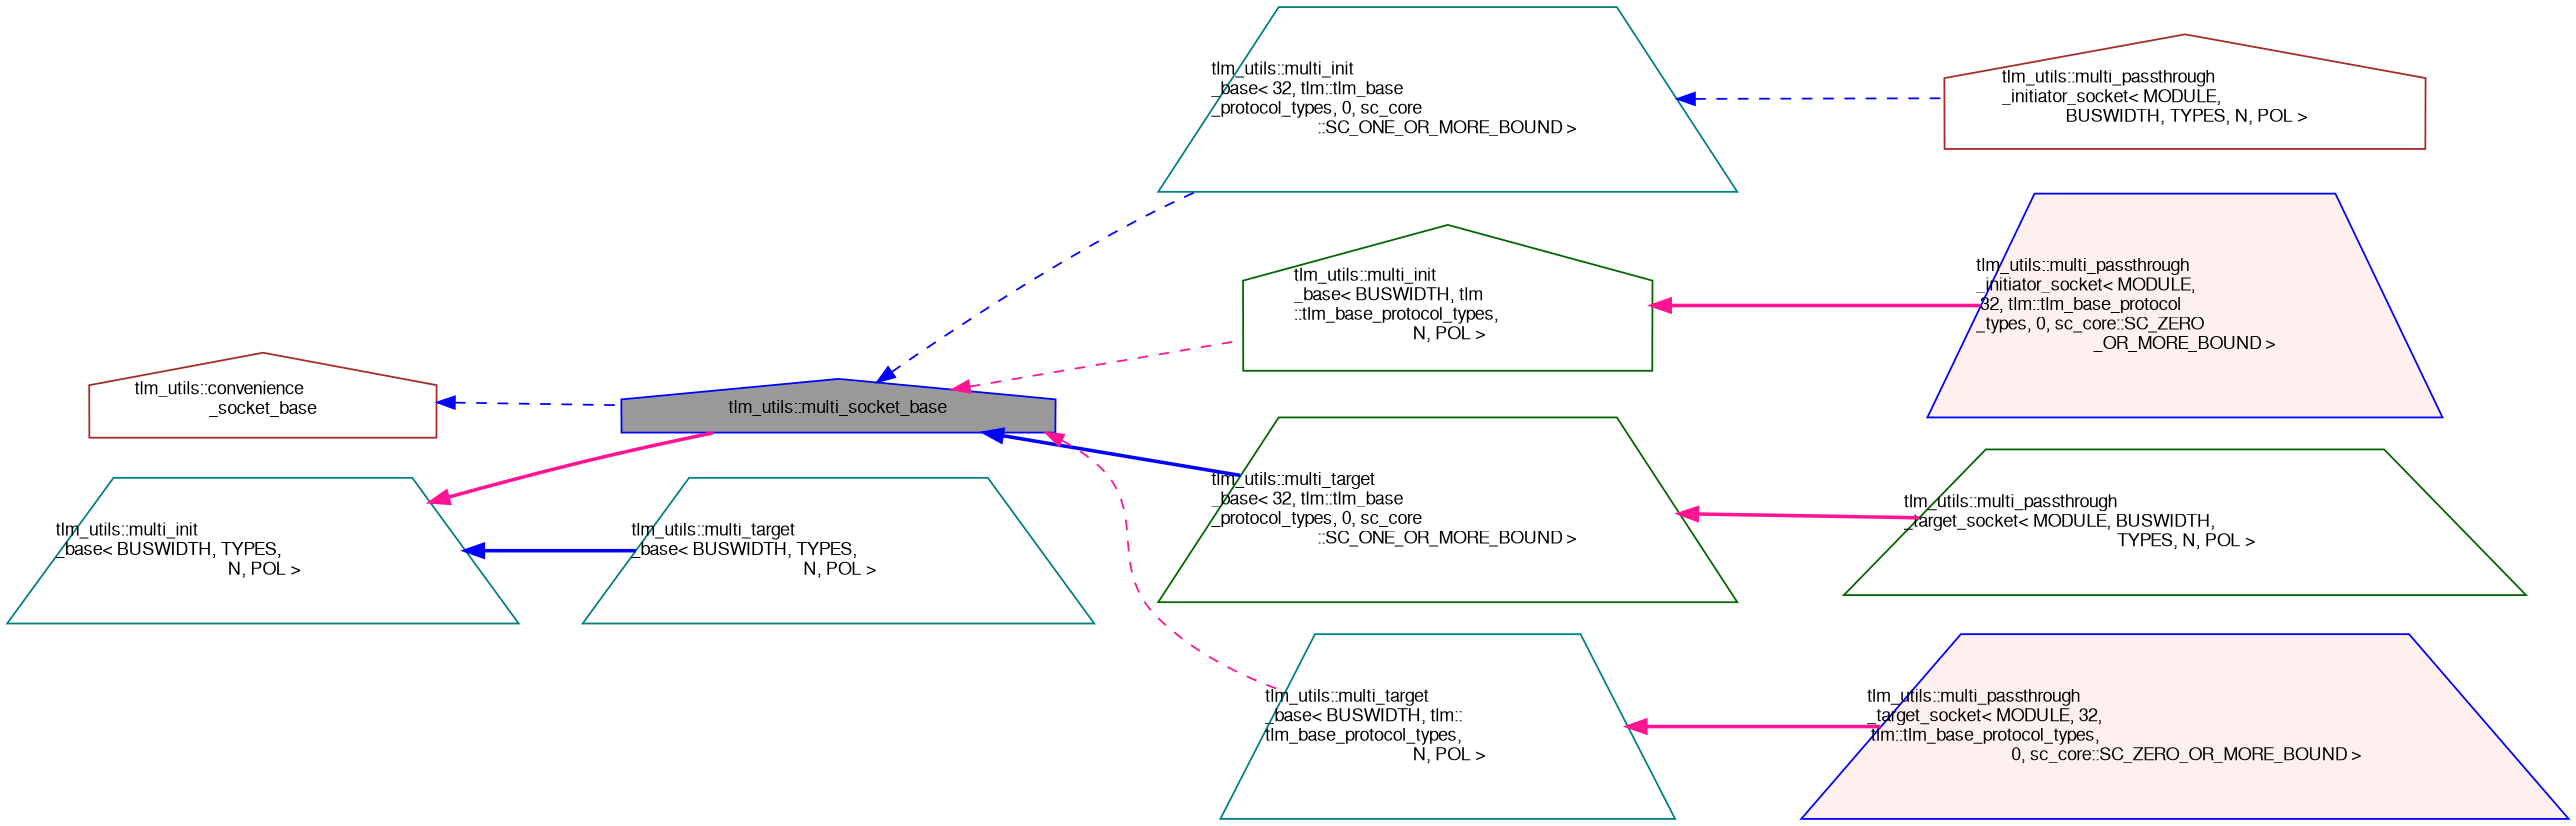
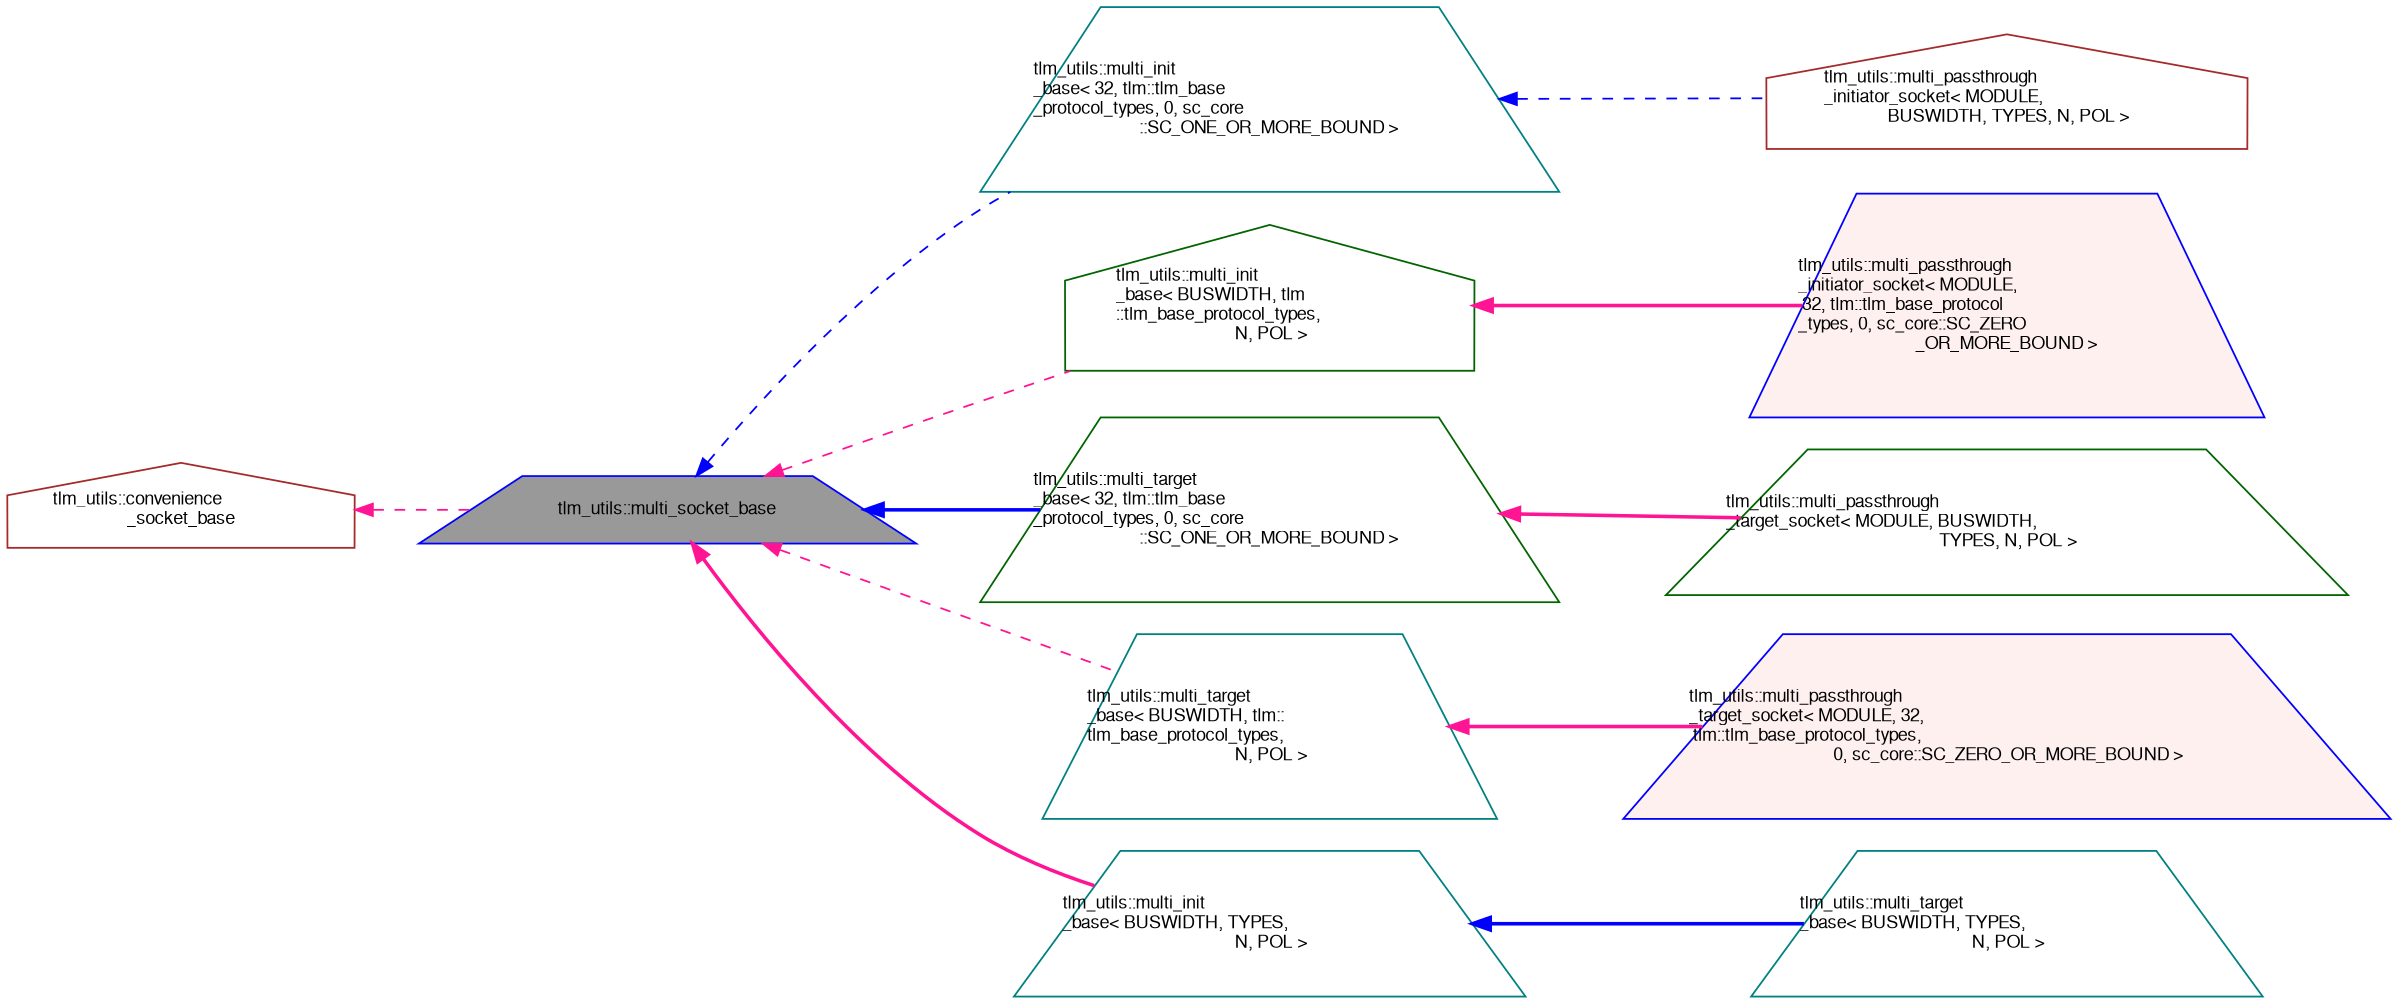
edge "tlm_utils::multi_socket_base" -> "tlm_utils::convenience _socket_base": color blue -> deeppink
node "tlm_utils::multi_socket_base": shape house -> trapezium
edge "tlm_utils::multi_socket_base" -> "tlm_utils::multi_init _base< BUSWIDTH, TYPES, N, POL >": reversed
